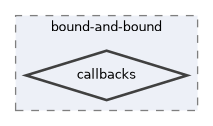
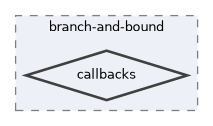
cluster "bound-and-bound": label "bound-and-bound" -> "branch-and-bound"
